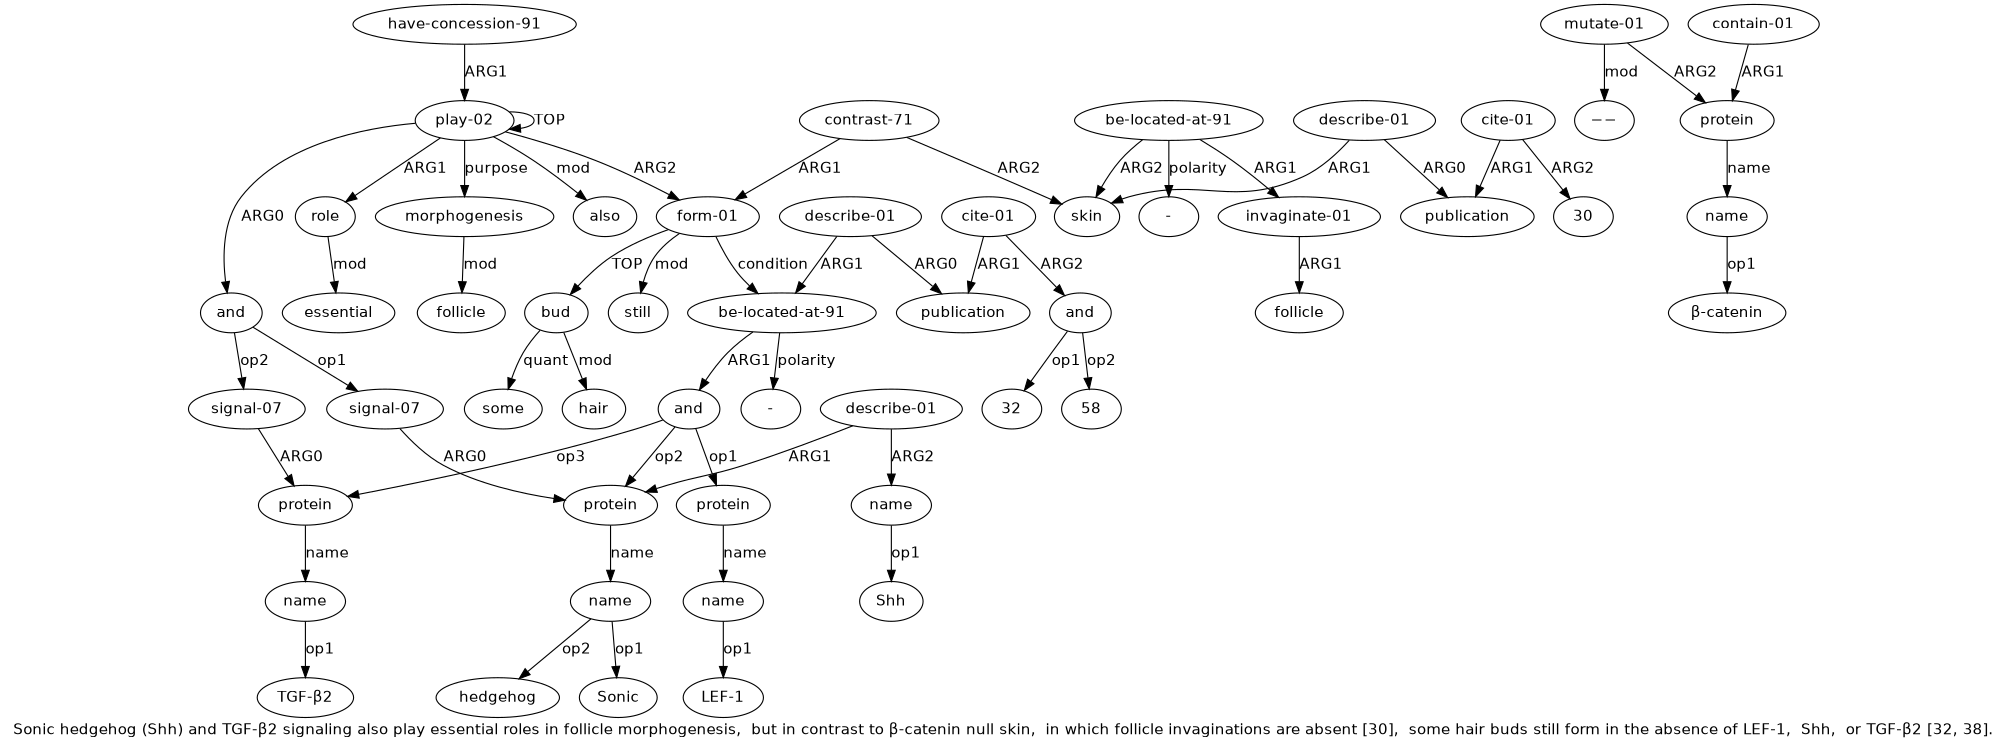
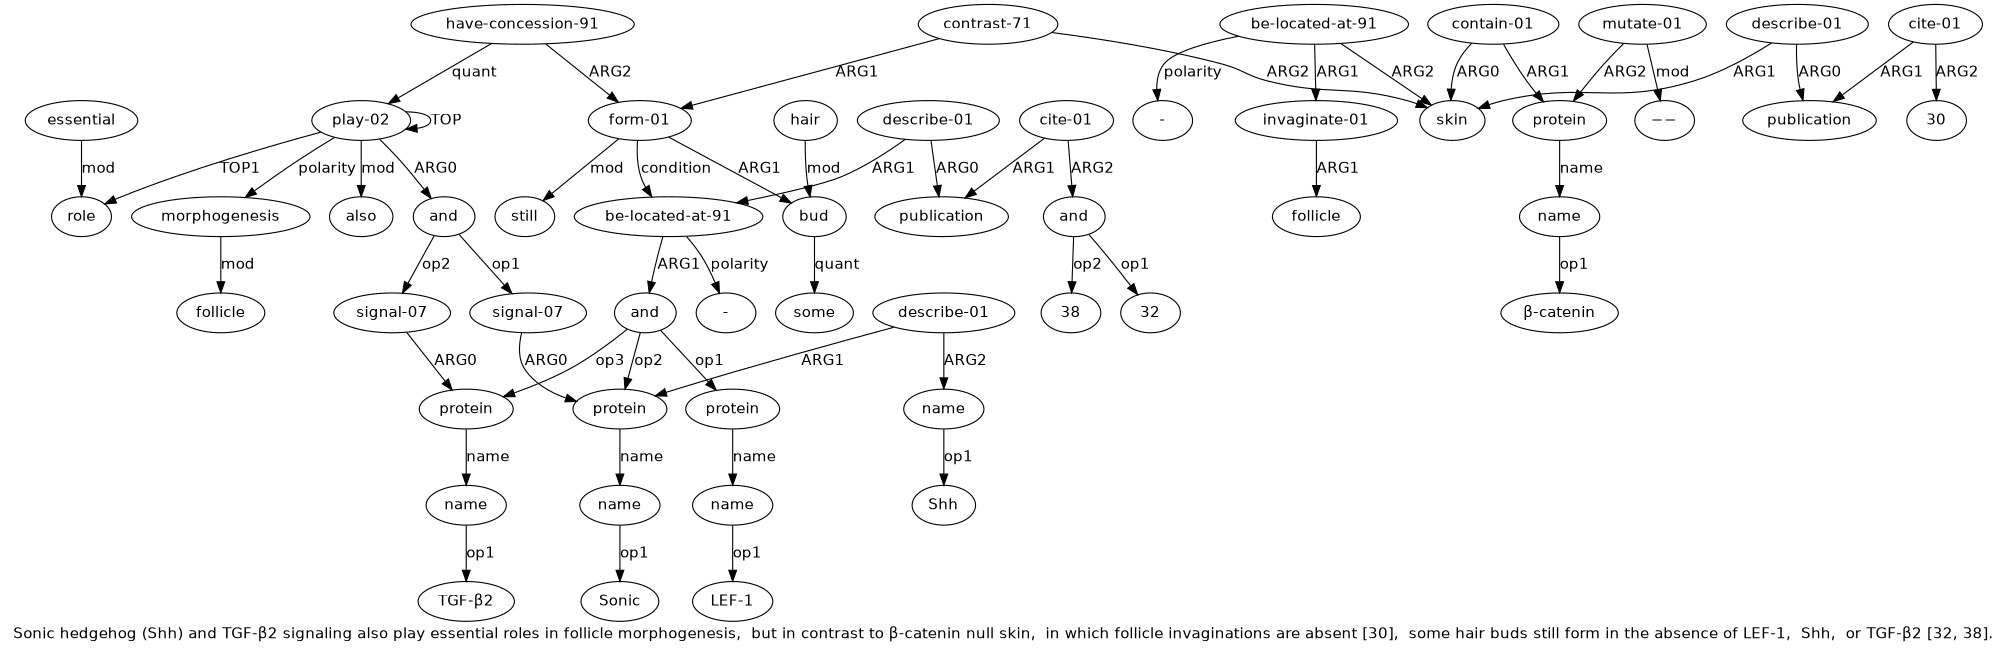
edge "contain-01" -> "skin": added, label "ARG0"
edge "have-concession-91" -> "play-02": label "ARG1" -> "quant"
edge "play-02" -> "form-01": now "have-concession-91" -> "form-01"
edge "play-02" -> "role": label "ARG1" -> "TOP1"
edge "play-02" -> "morphogenesis": label "purpose" -> "polarity"
edge "role" -> "essential": reversed
edge "form-01" -> "bud": label "TOP" -> "ARG1"
edge "bud" -> "hair": reversed
node "58": label "58" -> "38"
node "hedgehog": removed
